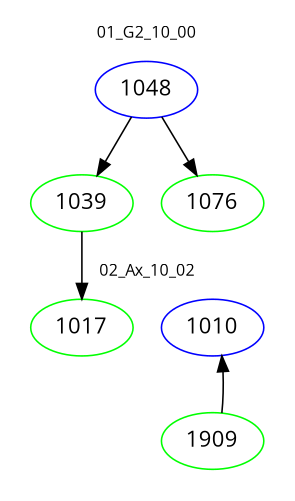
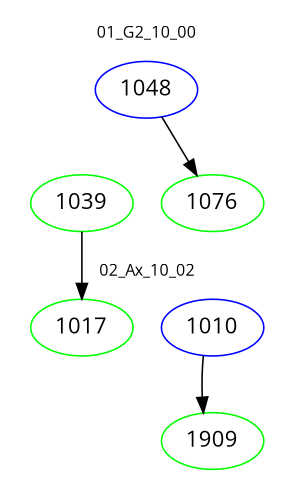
edge "1048" -> "1039": removed
edge "1909" -> "1010": reversed
